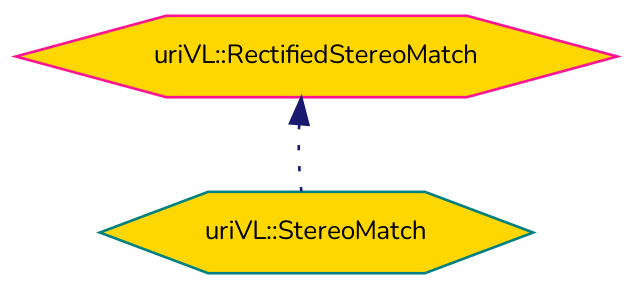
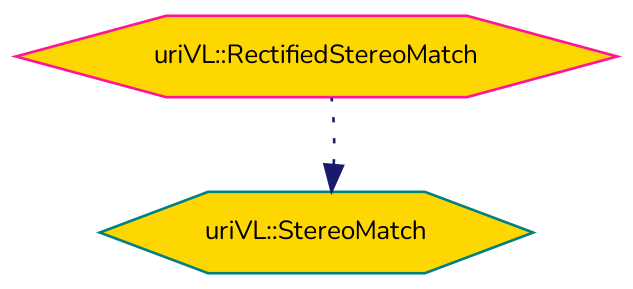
edge "uriVL::StereoMatch" -> "uriVL::RectifiedStereoMatch": reversed
